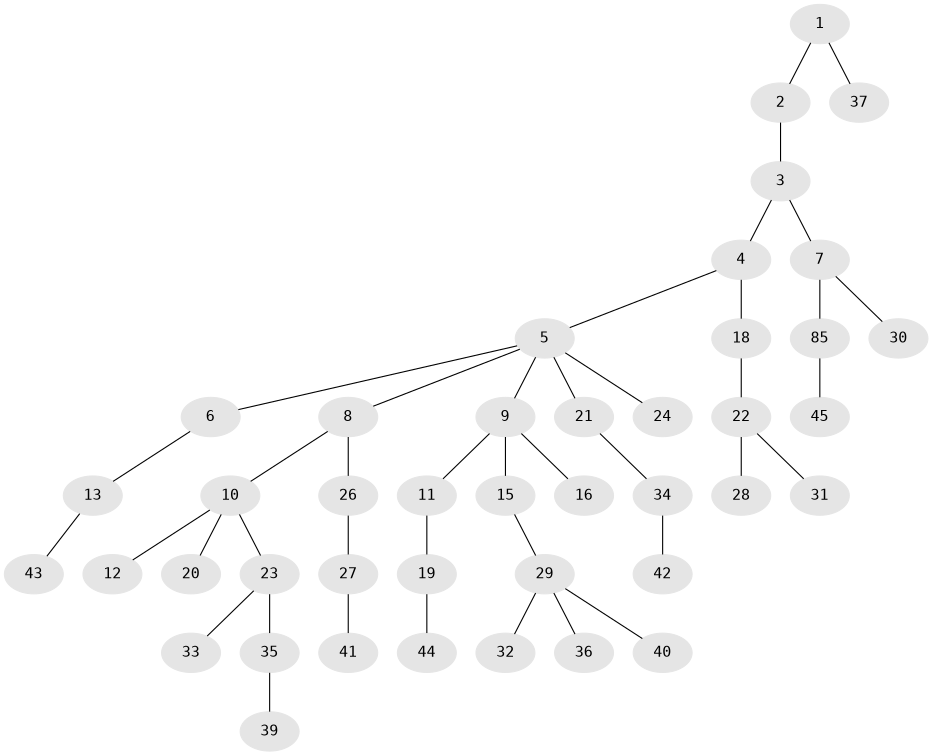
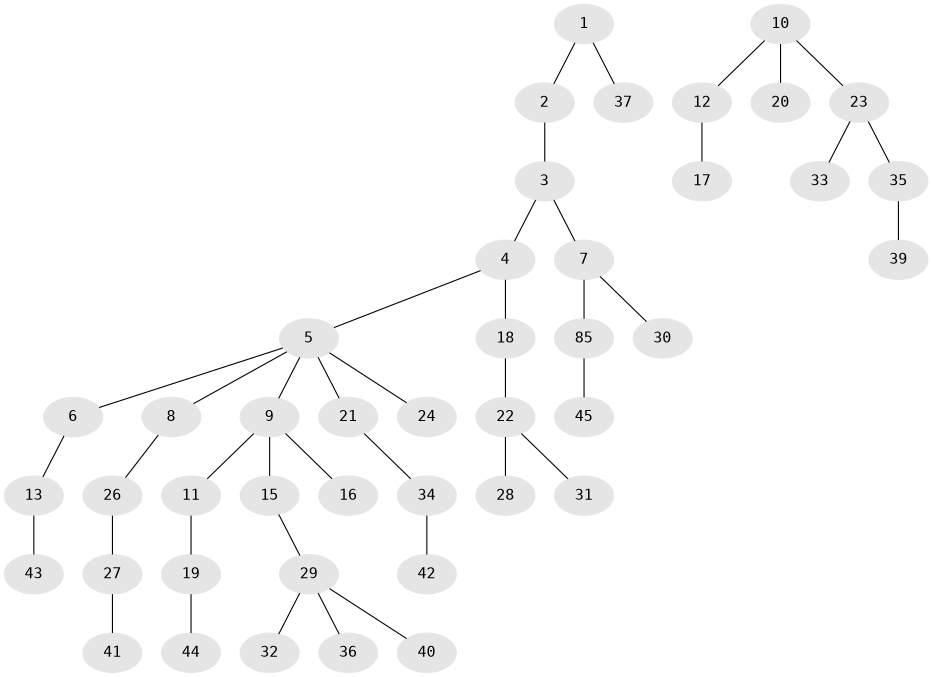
node "17": added
edge "8" -- "10": removed
